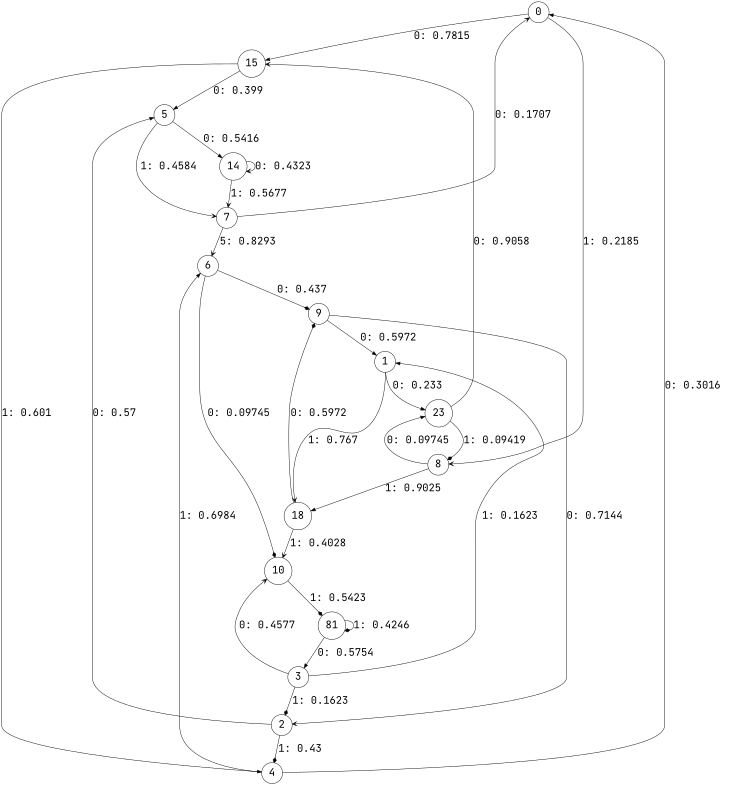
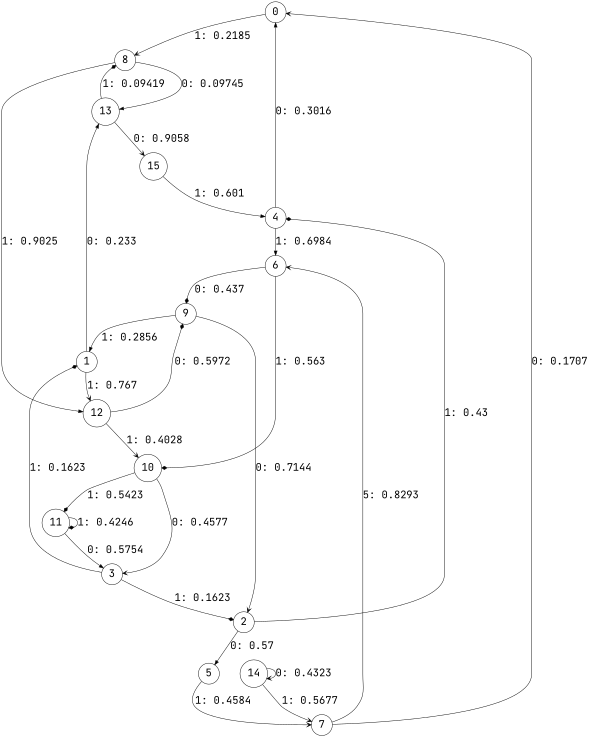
edge "0" -> "15": removed, label "0: 0.7815"
edge "15" -> "5": removed, label "0: 0.399"
edge "5" -> "14": removed, label "0: 0.5416"
edge "9" -> "1": label "0: 0.5972   " -> "1: 0.2856   "
edge "6" -> "10": label "0: 0.09745  " -> "1: 0.563    "
node "23": label "23" -> "13"
node "18": label "18" -> "12"
edge "3" -> "1": arrowhead normal -> diamond
node "81": label "81" -> "11"
edge "3" -> "10": reversed
